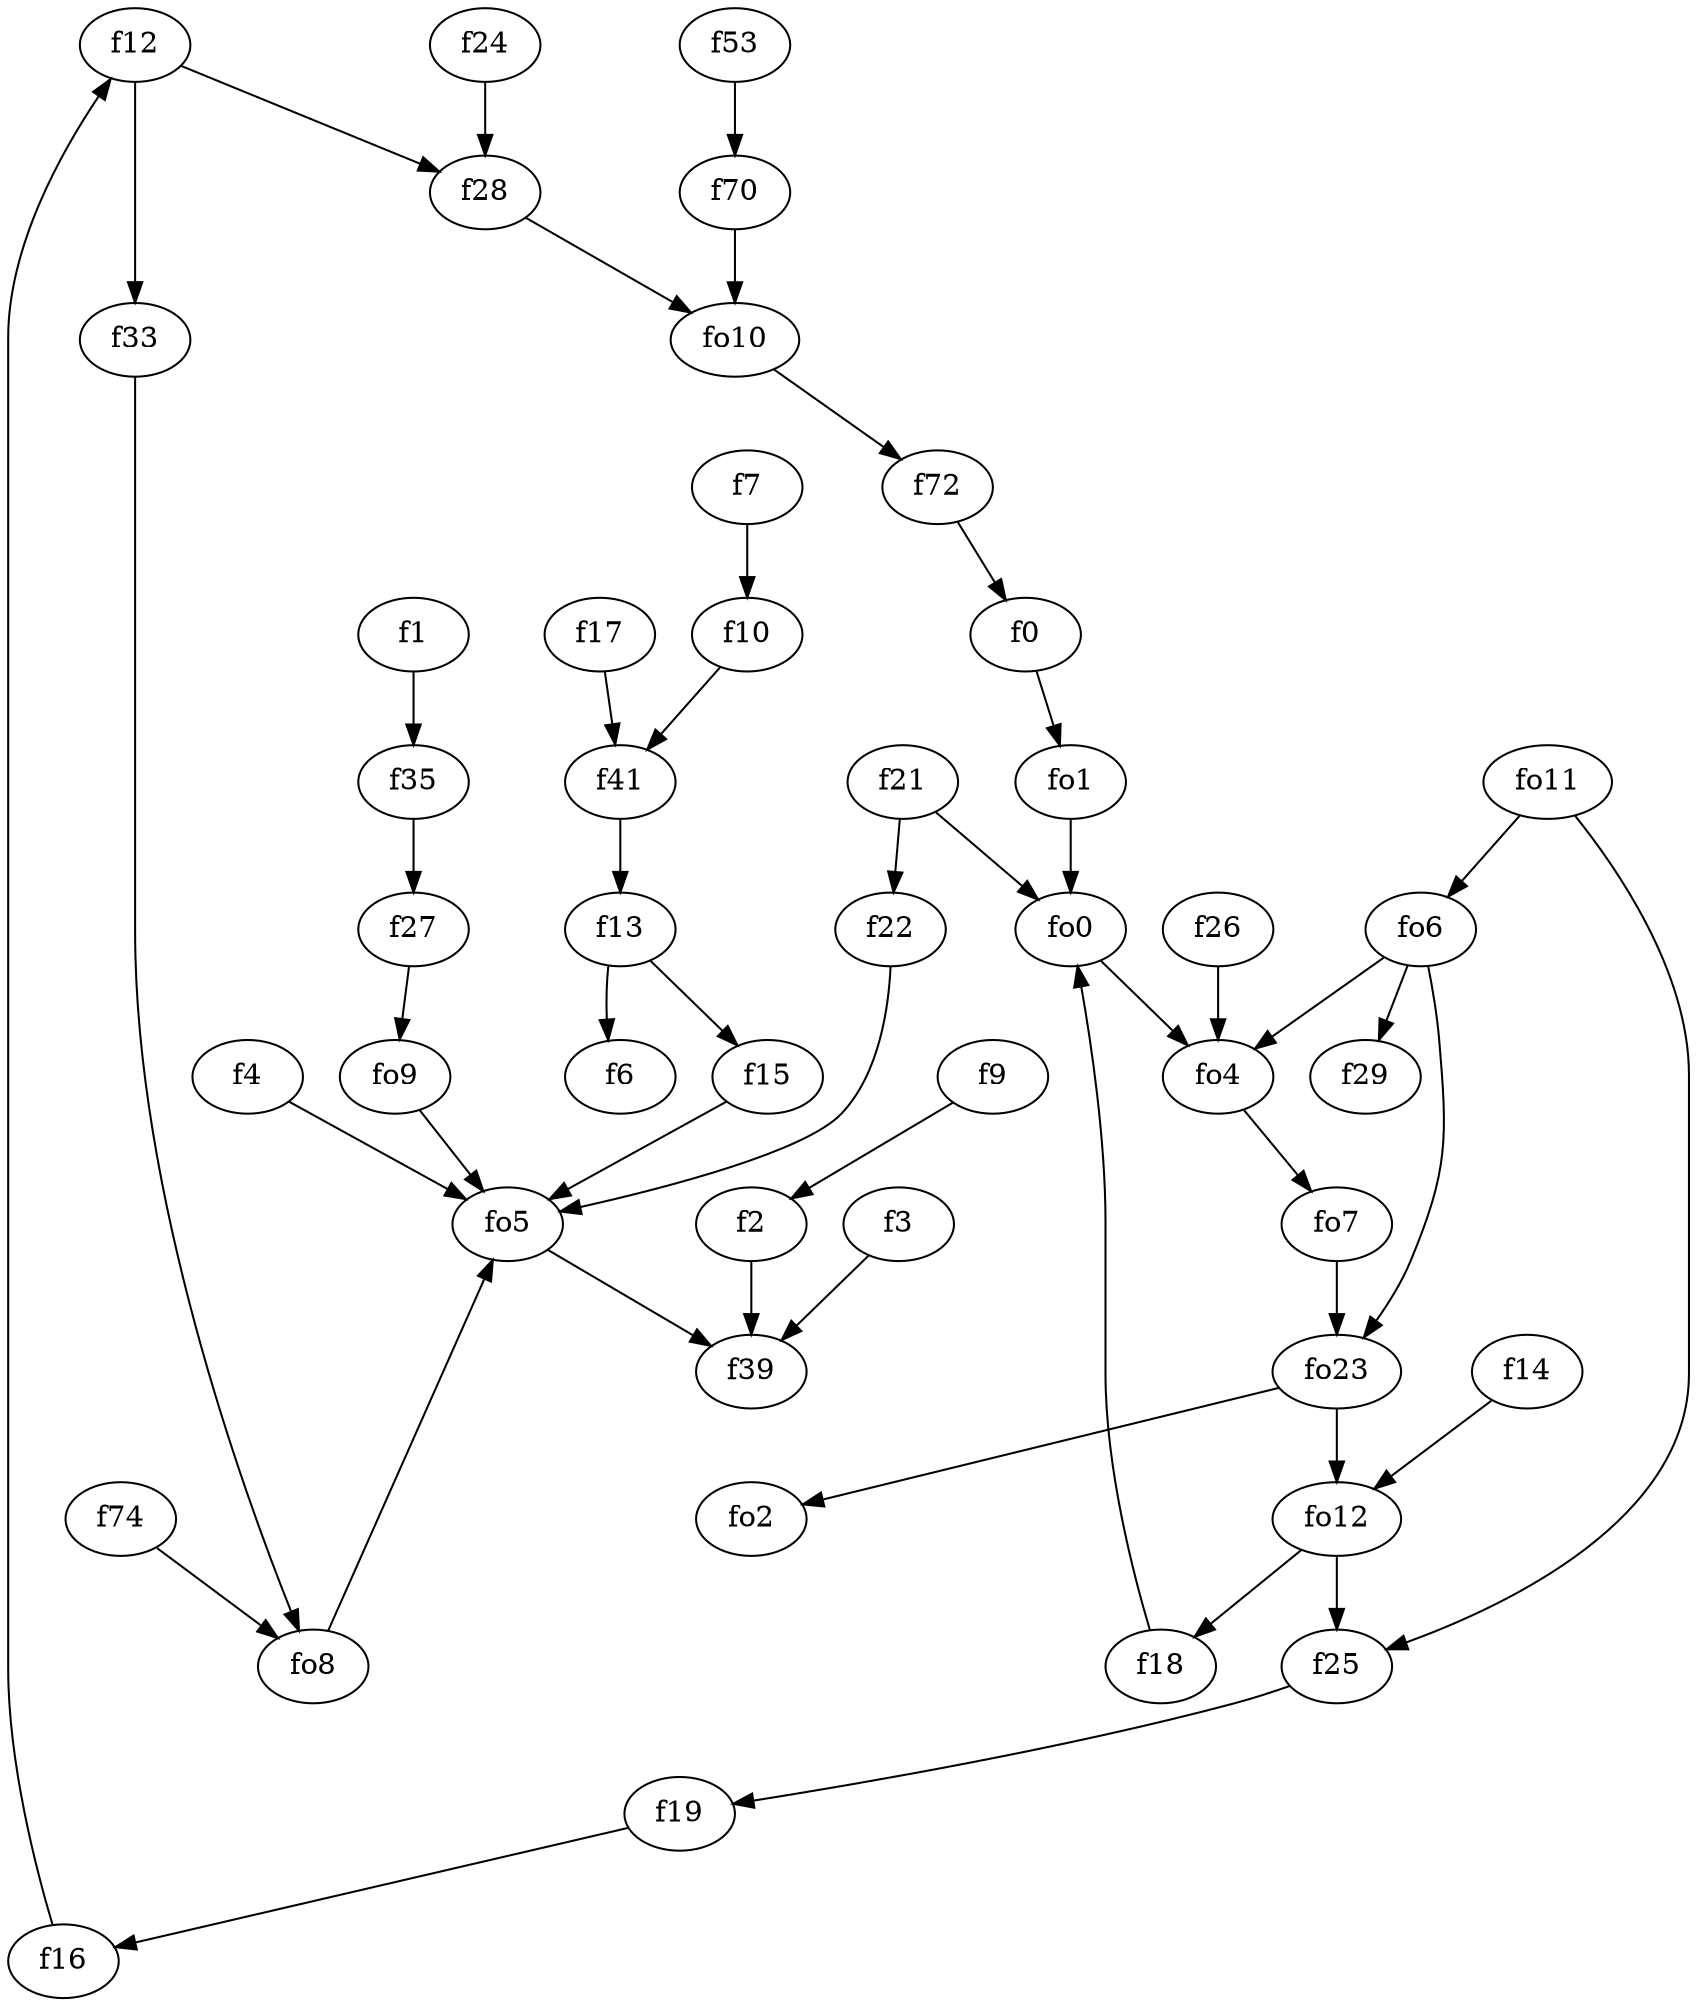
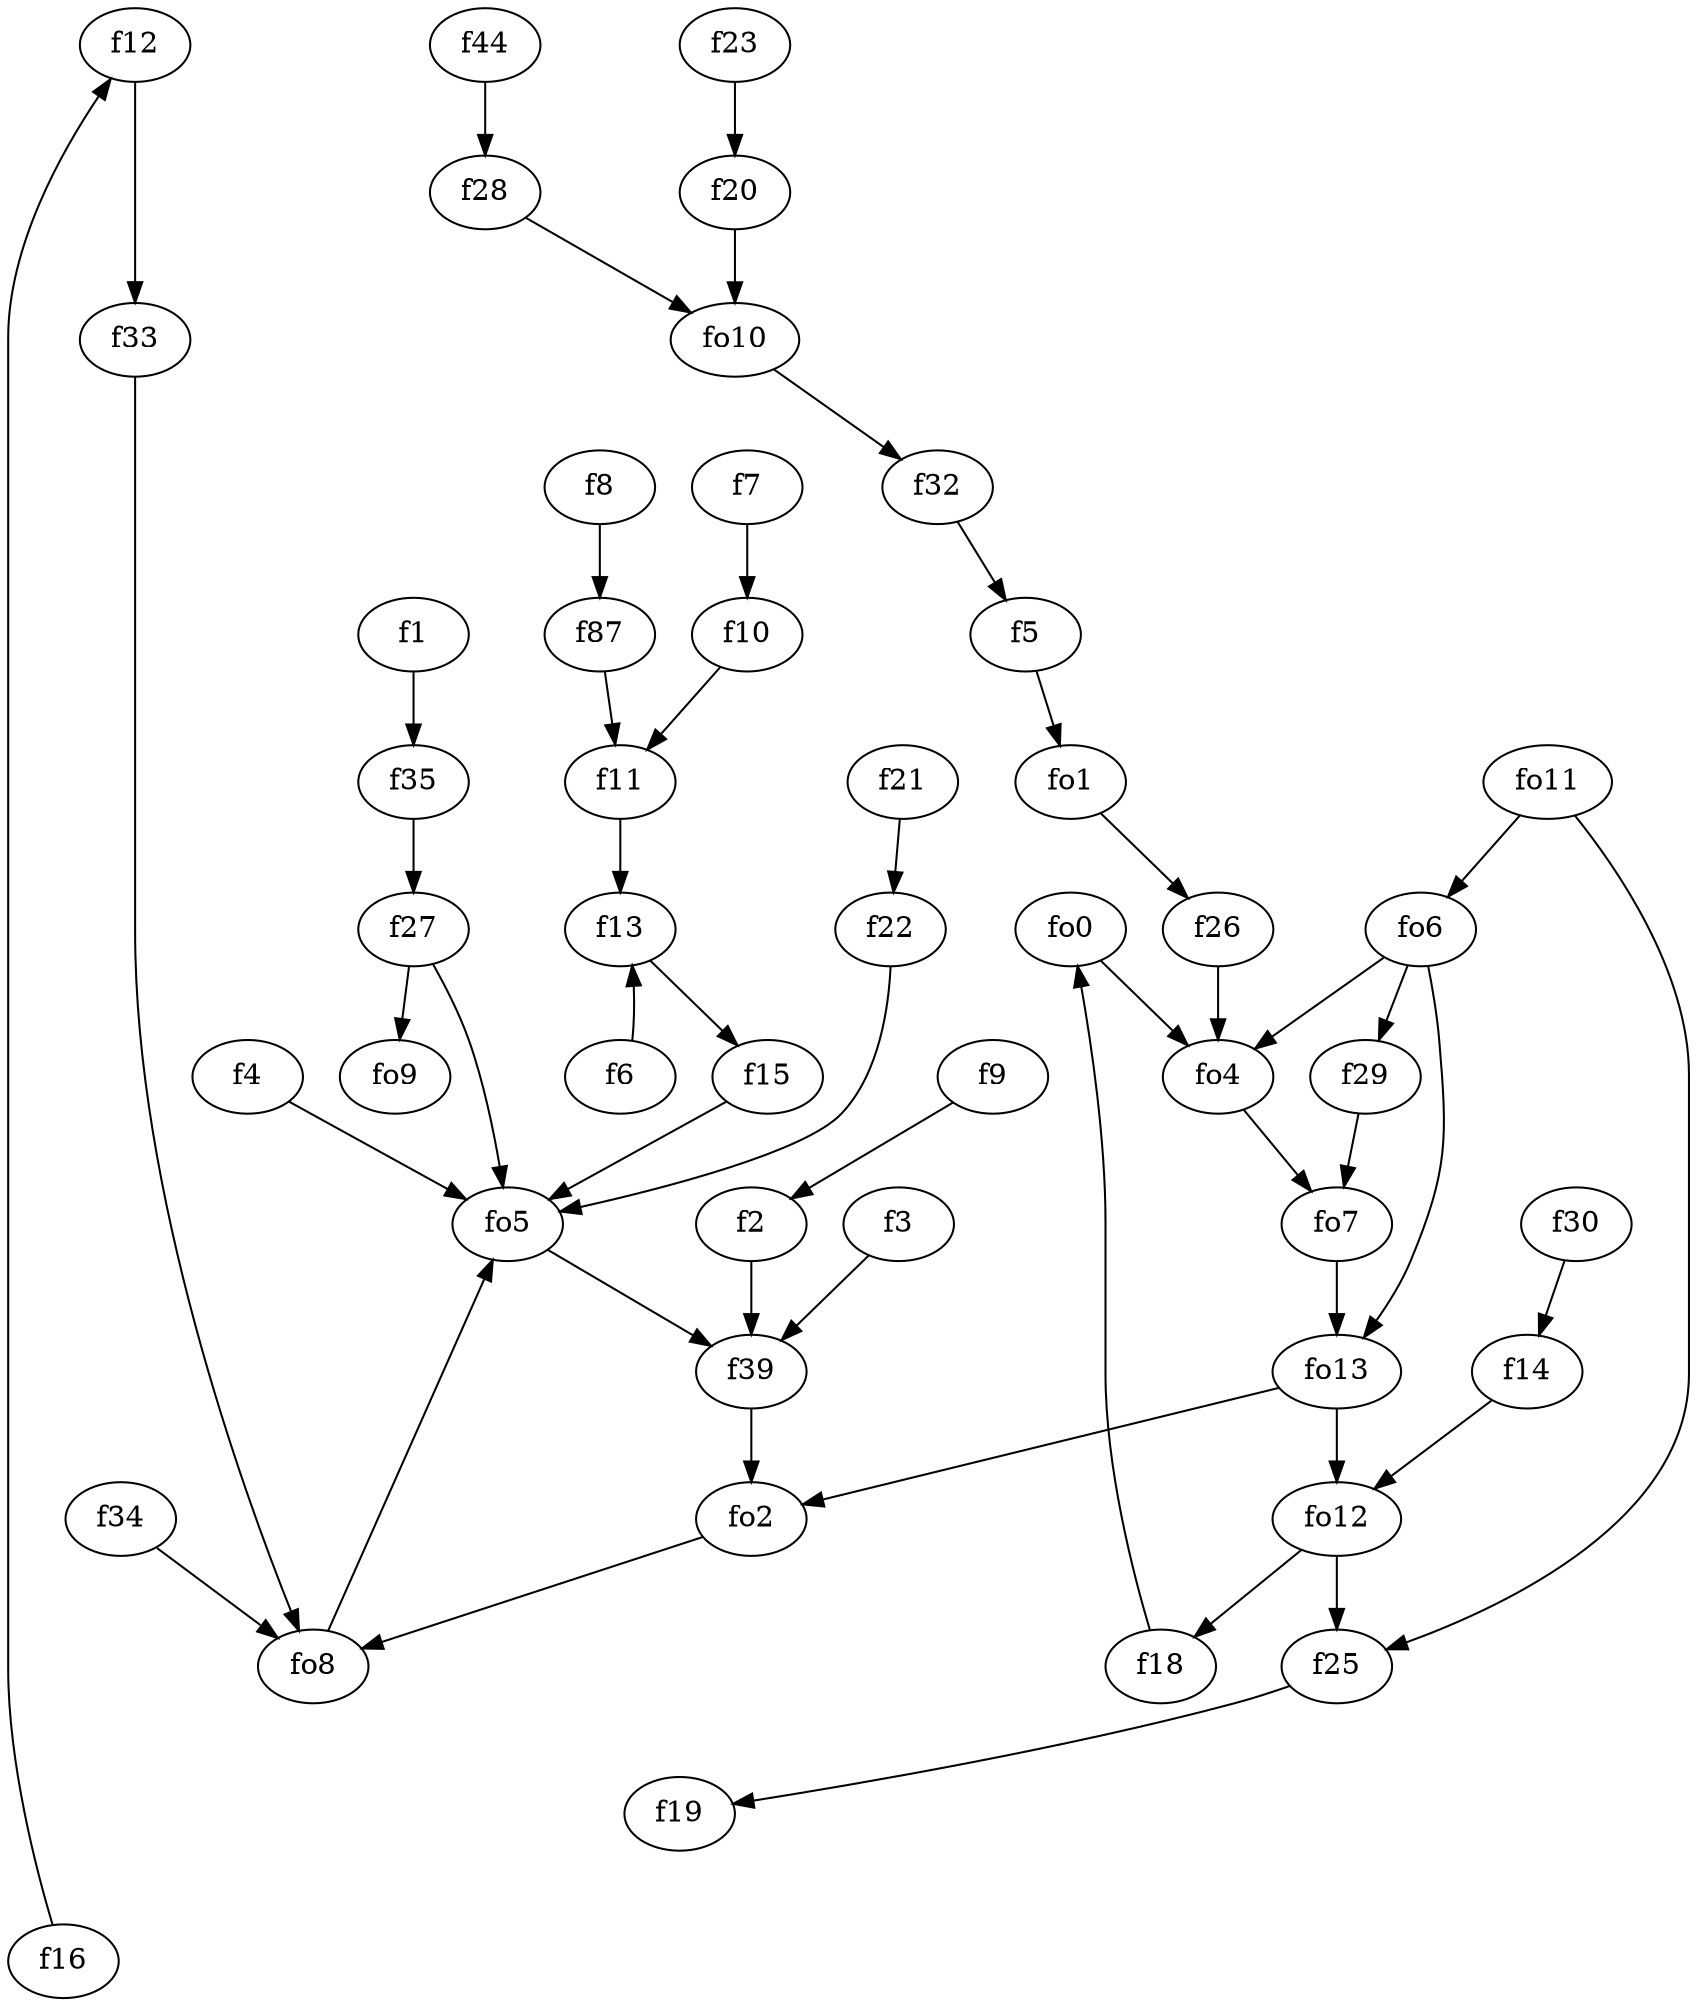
node "f24": label "f24" -> "f44"
node "f53": label "f53" -> "f23"
edge "f12" -> "f28": removed
node "f70": label "f70" -> "f20"
node "f8": added
node "f72": label "f72" -> "f32"
node "f17": label "f17" -> "f87"
node "f0": label "f0" -> "f5"
node "f41": label "f41" -> "f11"
edge "fo1" -> "fo0": now "fo1" -> "f26"
edge "f21" -> "fo0": removed
edge "f13" -> "f6": reversed
edge "f29" -> "fo7": added
edge "fo9" -> "fo5": now "f27" -> "fo5"
node "f30": added
node "fo23": label "fo23" -> "fo13"
edge "f39" -> "fo2": added
node "f74": label "f74" -> "f34"
edge "fo2" -> "fo8": added
edge "f19" -> "f16": removed
